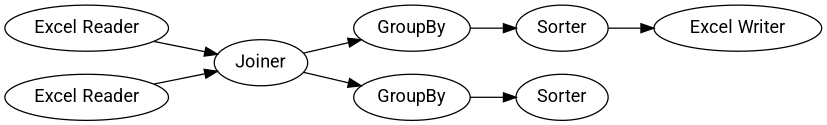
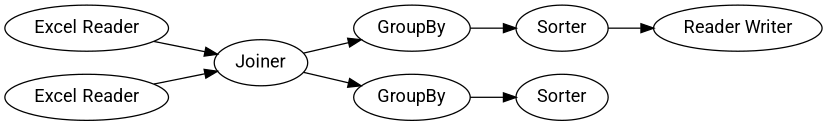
node "Excel Writer": label "Excel Writer" -> "Reader Writer"
